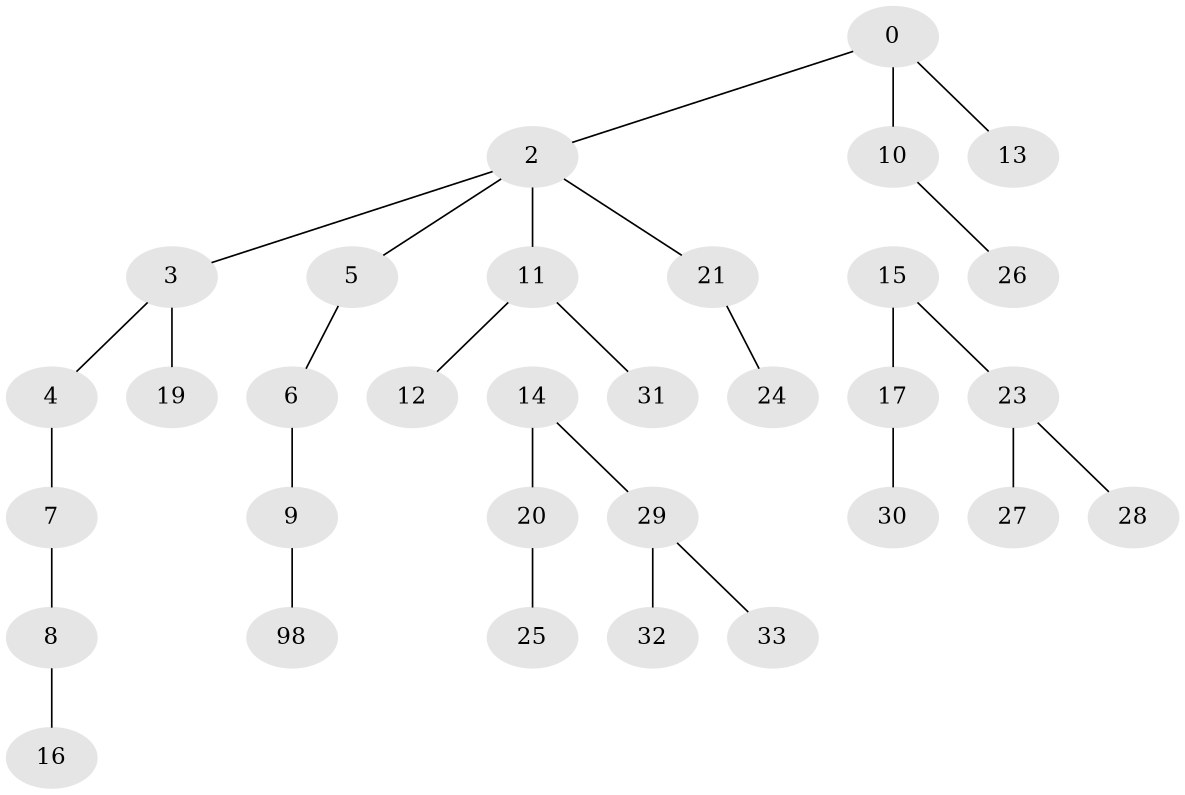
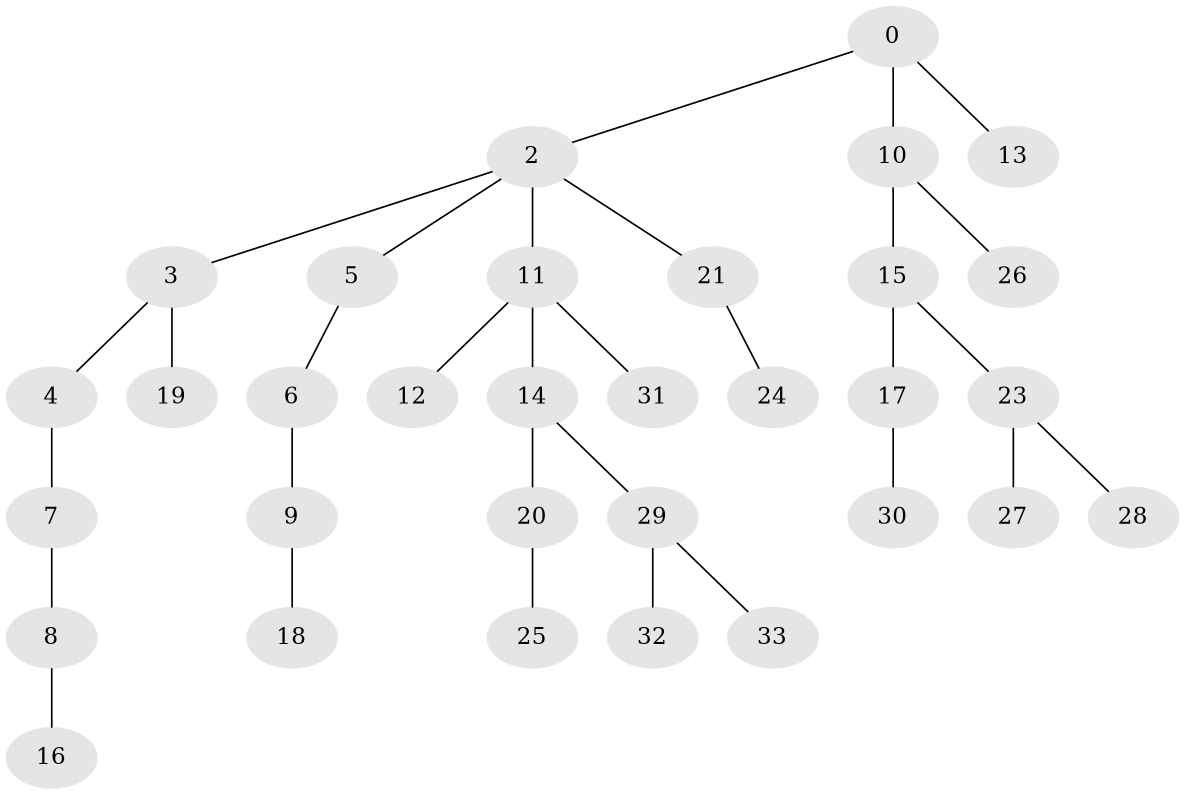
edge "10" -- "15": added
edge "11" -- "14": added
node "98": label "98" -> "18"
